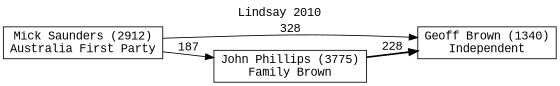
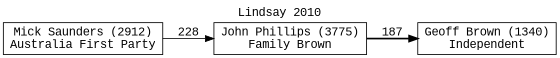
edge "Mick Saunders (2912) Australia First Party" -> "Geoff Brown (1340) Independent": removed, label "328"
edge "Mick Saunders (2912) Australia First Party" -> "John Phillips (3775) Family Brown": label "187" -> "228"
edge "John Phillips (3775) Family Brown" -> "Geoff Brown (1340) Independent": label "228" -> "187"
